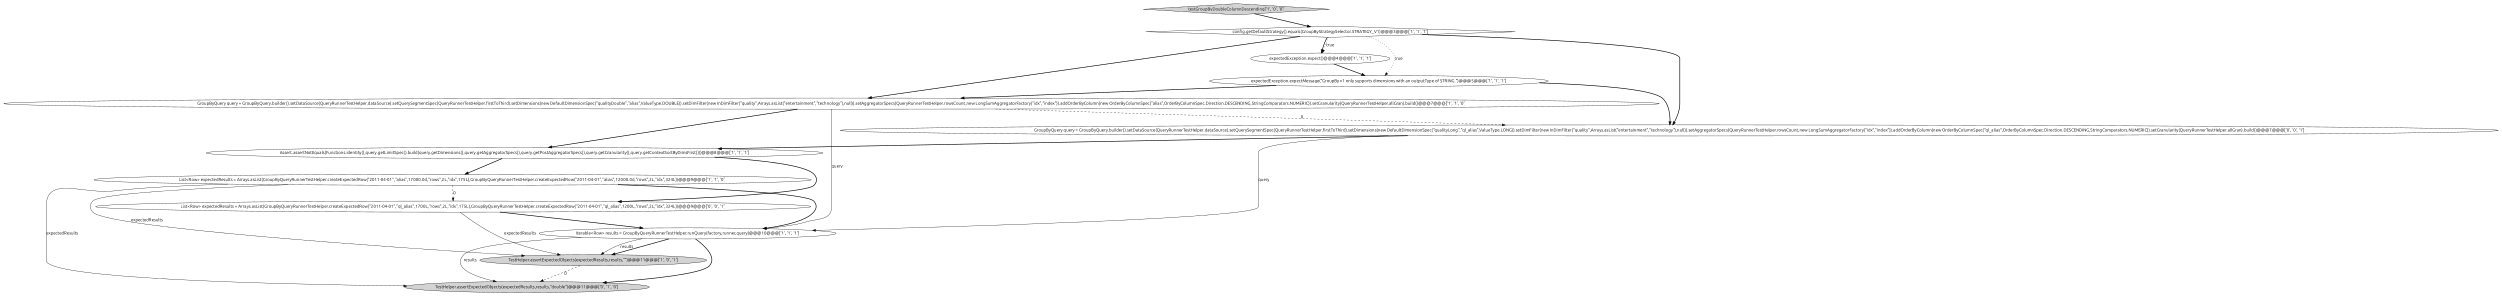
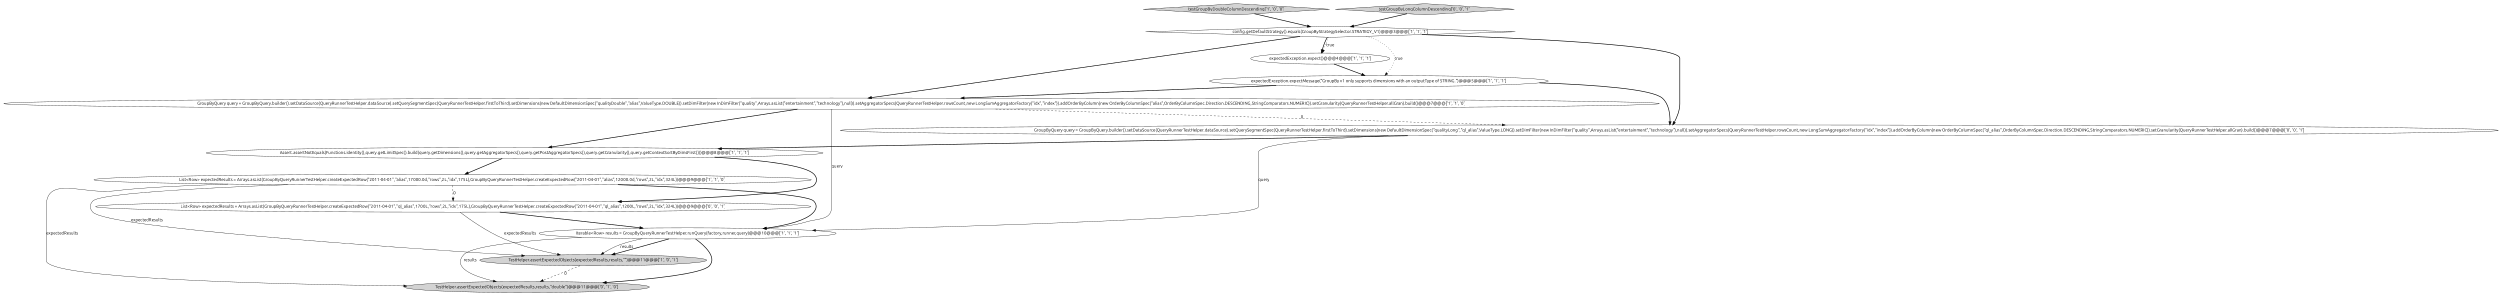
node "testGroupByLongColumnDescending['0', '0', '1']": added
